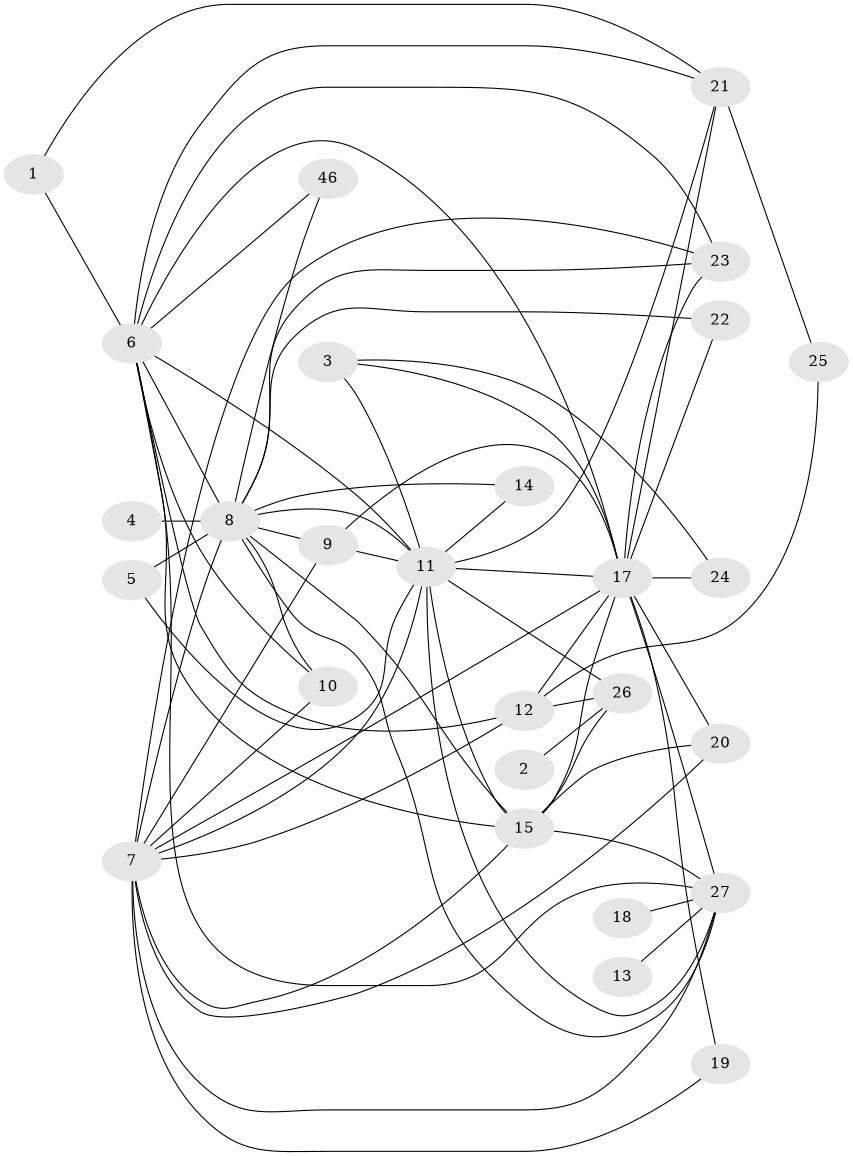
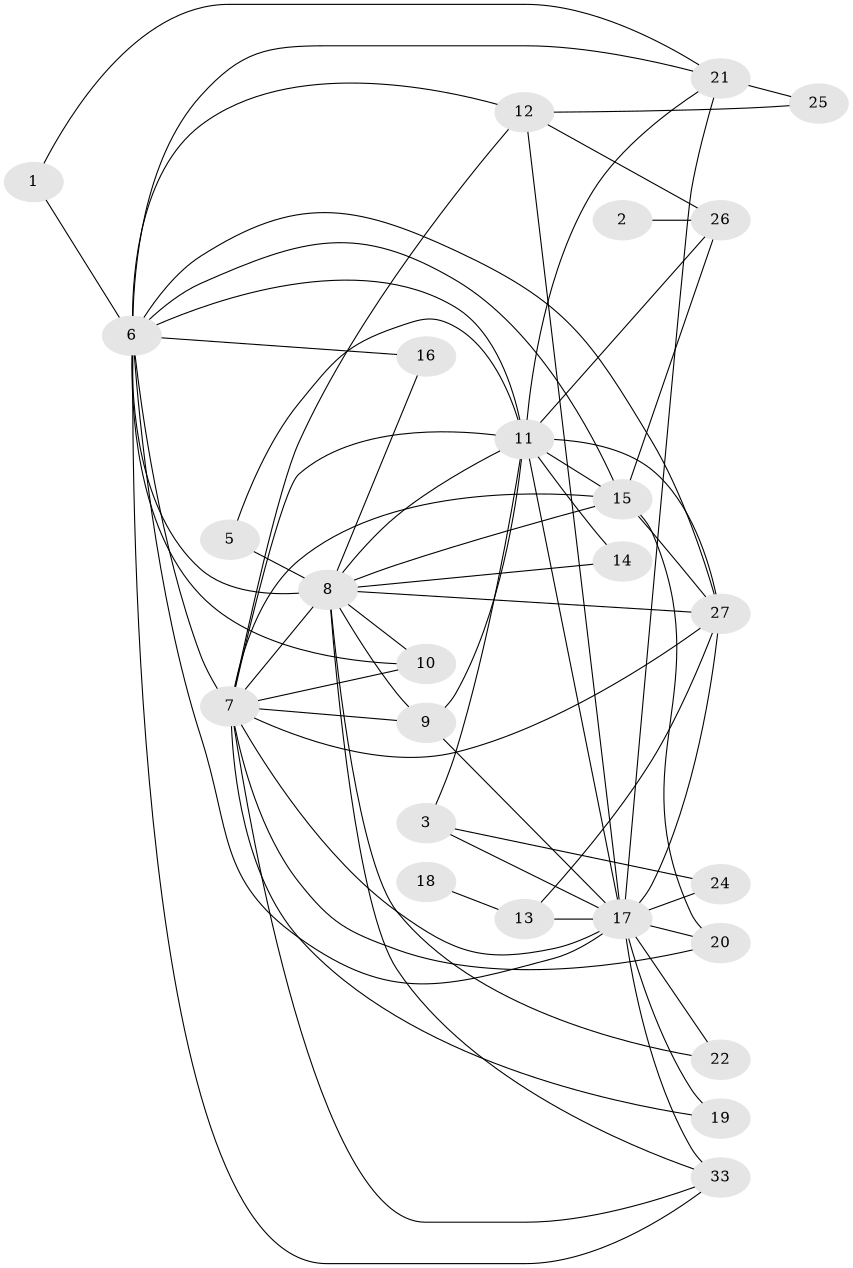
node "46": label "46" -> "16"
node "23": label "23" -> "33"
node "4": removed
edge "6" -- "7": added
edge "17" -- "15": now "17" -- "13"
edge "27" -- "18": now "13" -- "18"
